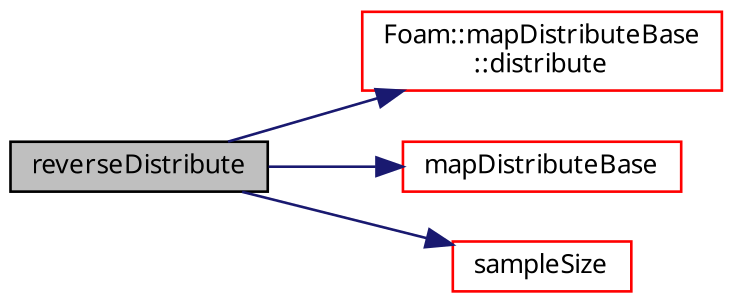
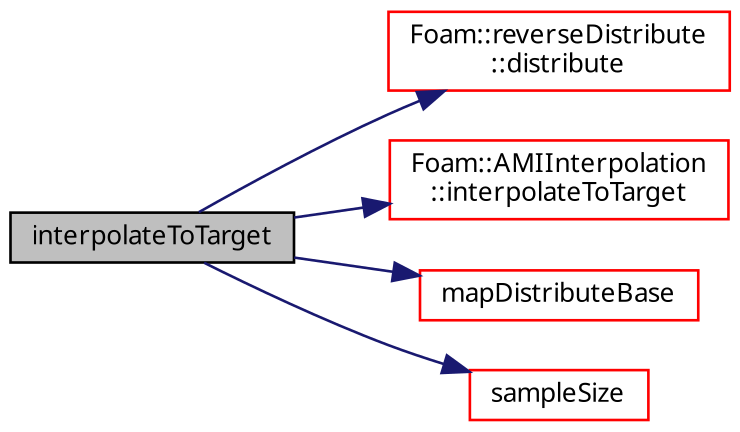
node "Foam::mapDistributeBase ::distribute": label "Foam::mapDistributeBase ::distribute" -> "Foam::reverseDistribute ::distribute"
node "reverseDistribute": label "reverseDistribute" -> "interpolateToTarget"
node "Foam::AMIInterpolation ::interpolateToTarget": added
